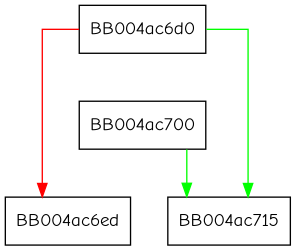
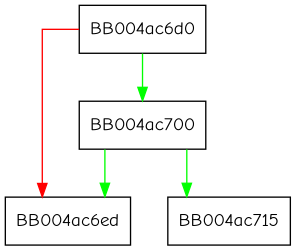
edge "BB004ac6d0" -> "BB004ac715": now "BB004ac6d0" -> "BB004ac700"
edge "BB004ac700" -> "BB004ac6ed": added
